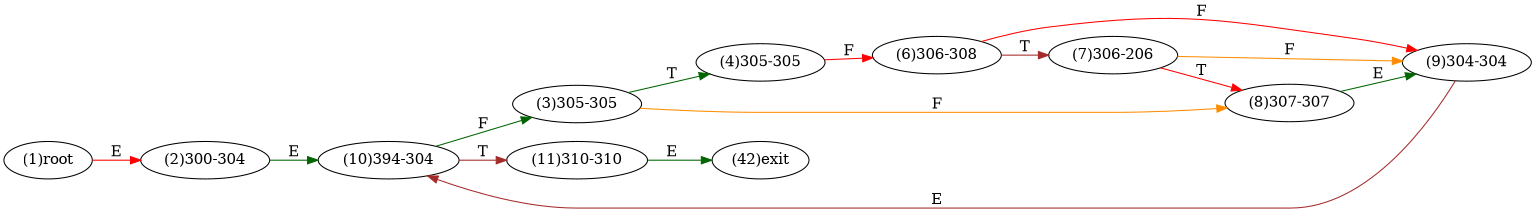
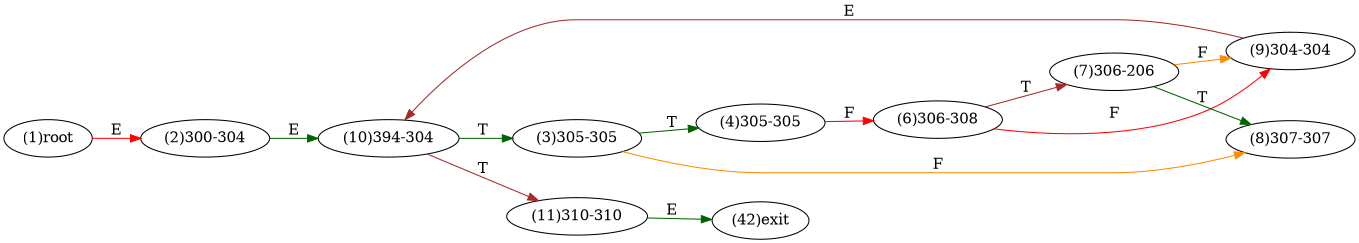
edge "(7)306-206" -> "(8)307-307": color red -> darkgreen
edge "(8)307-307" -> "(9)304-304": removed, label "E"
edge "(10)394-304" -> "(3)305-305": label "F" -> "T"
